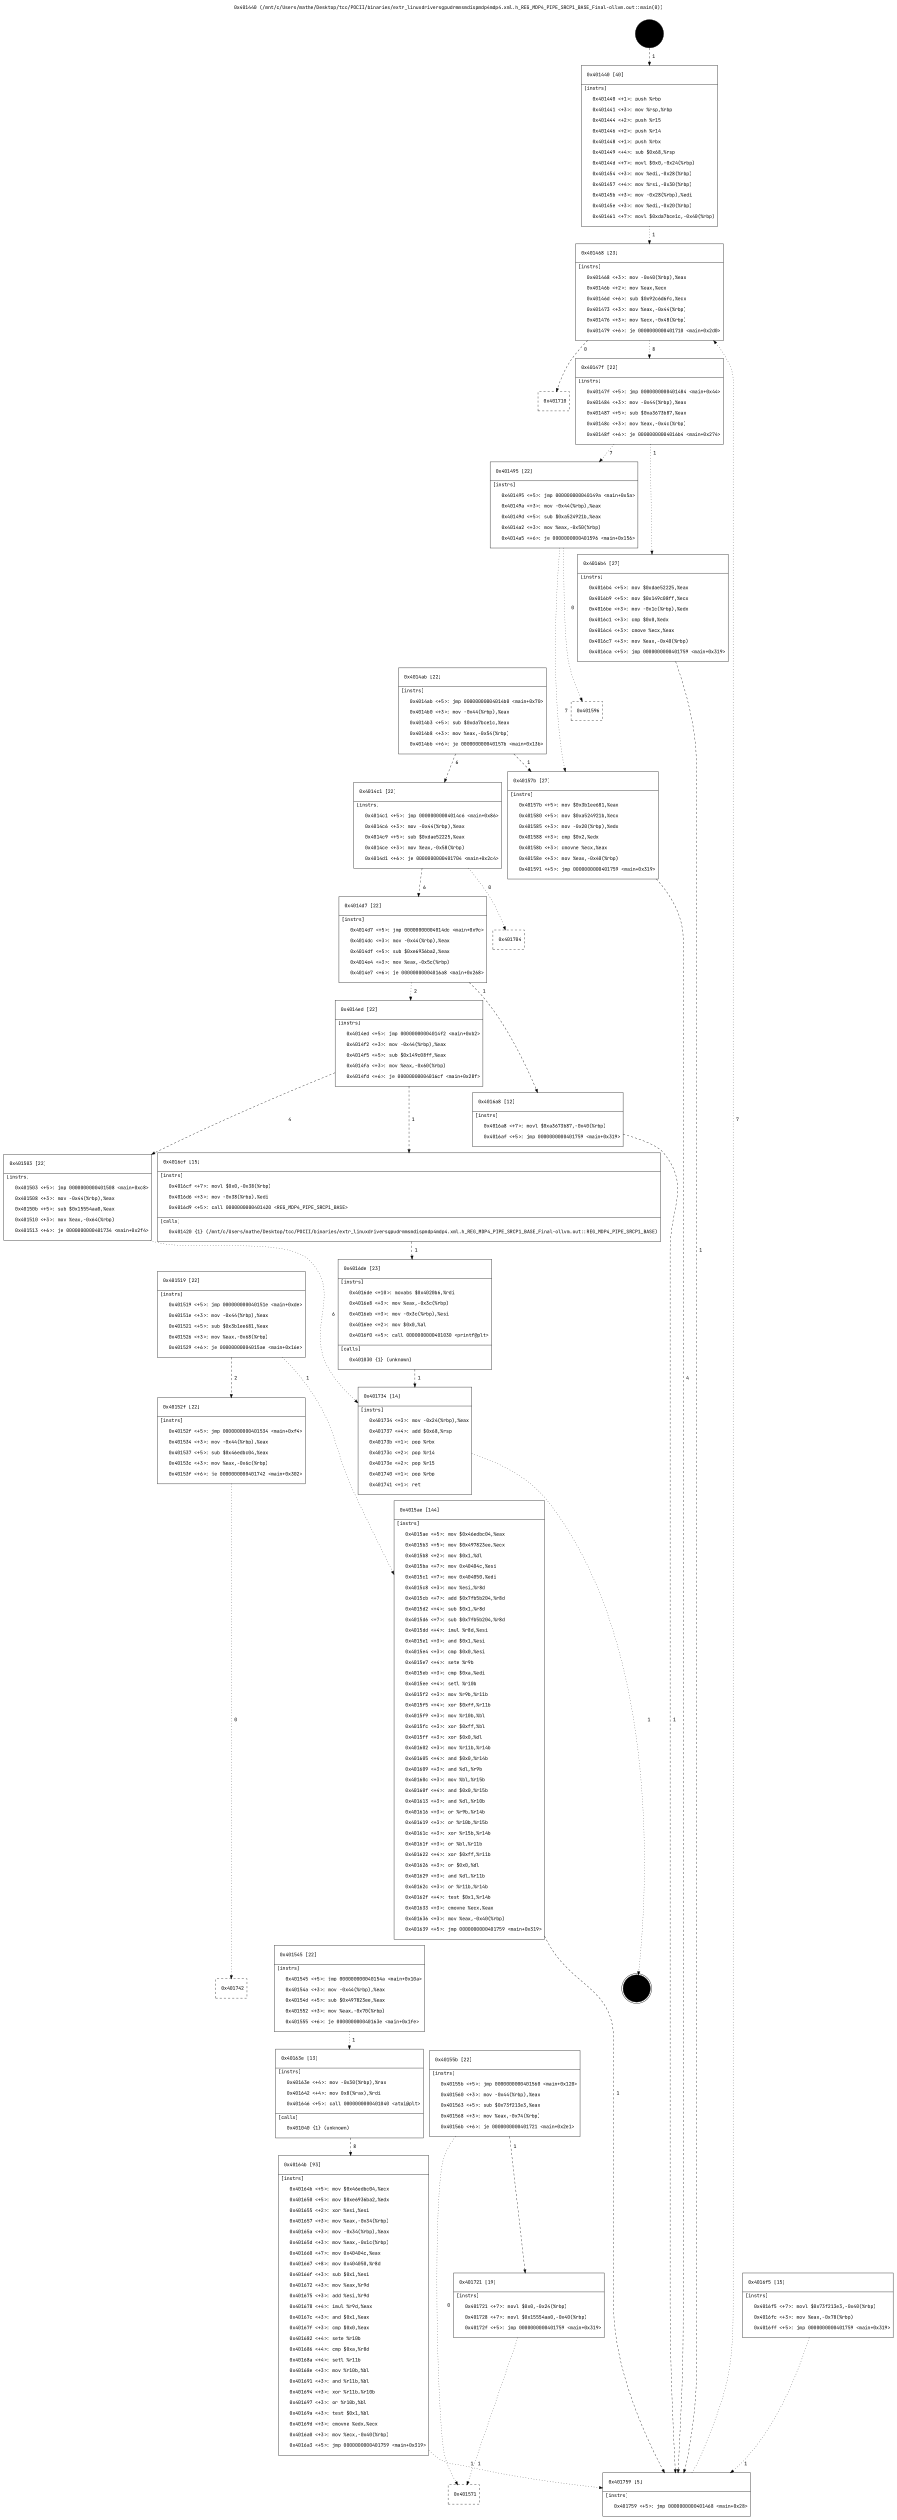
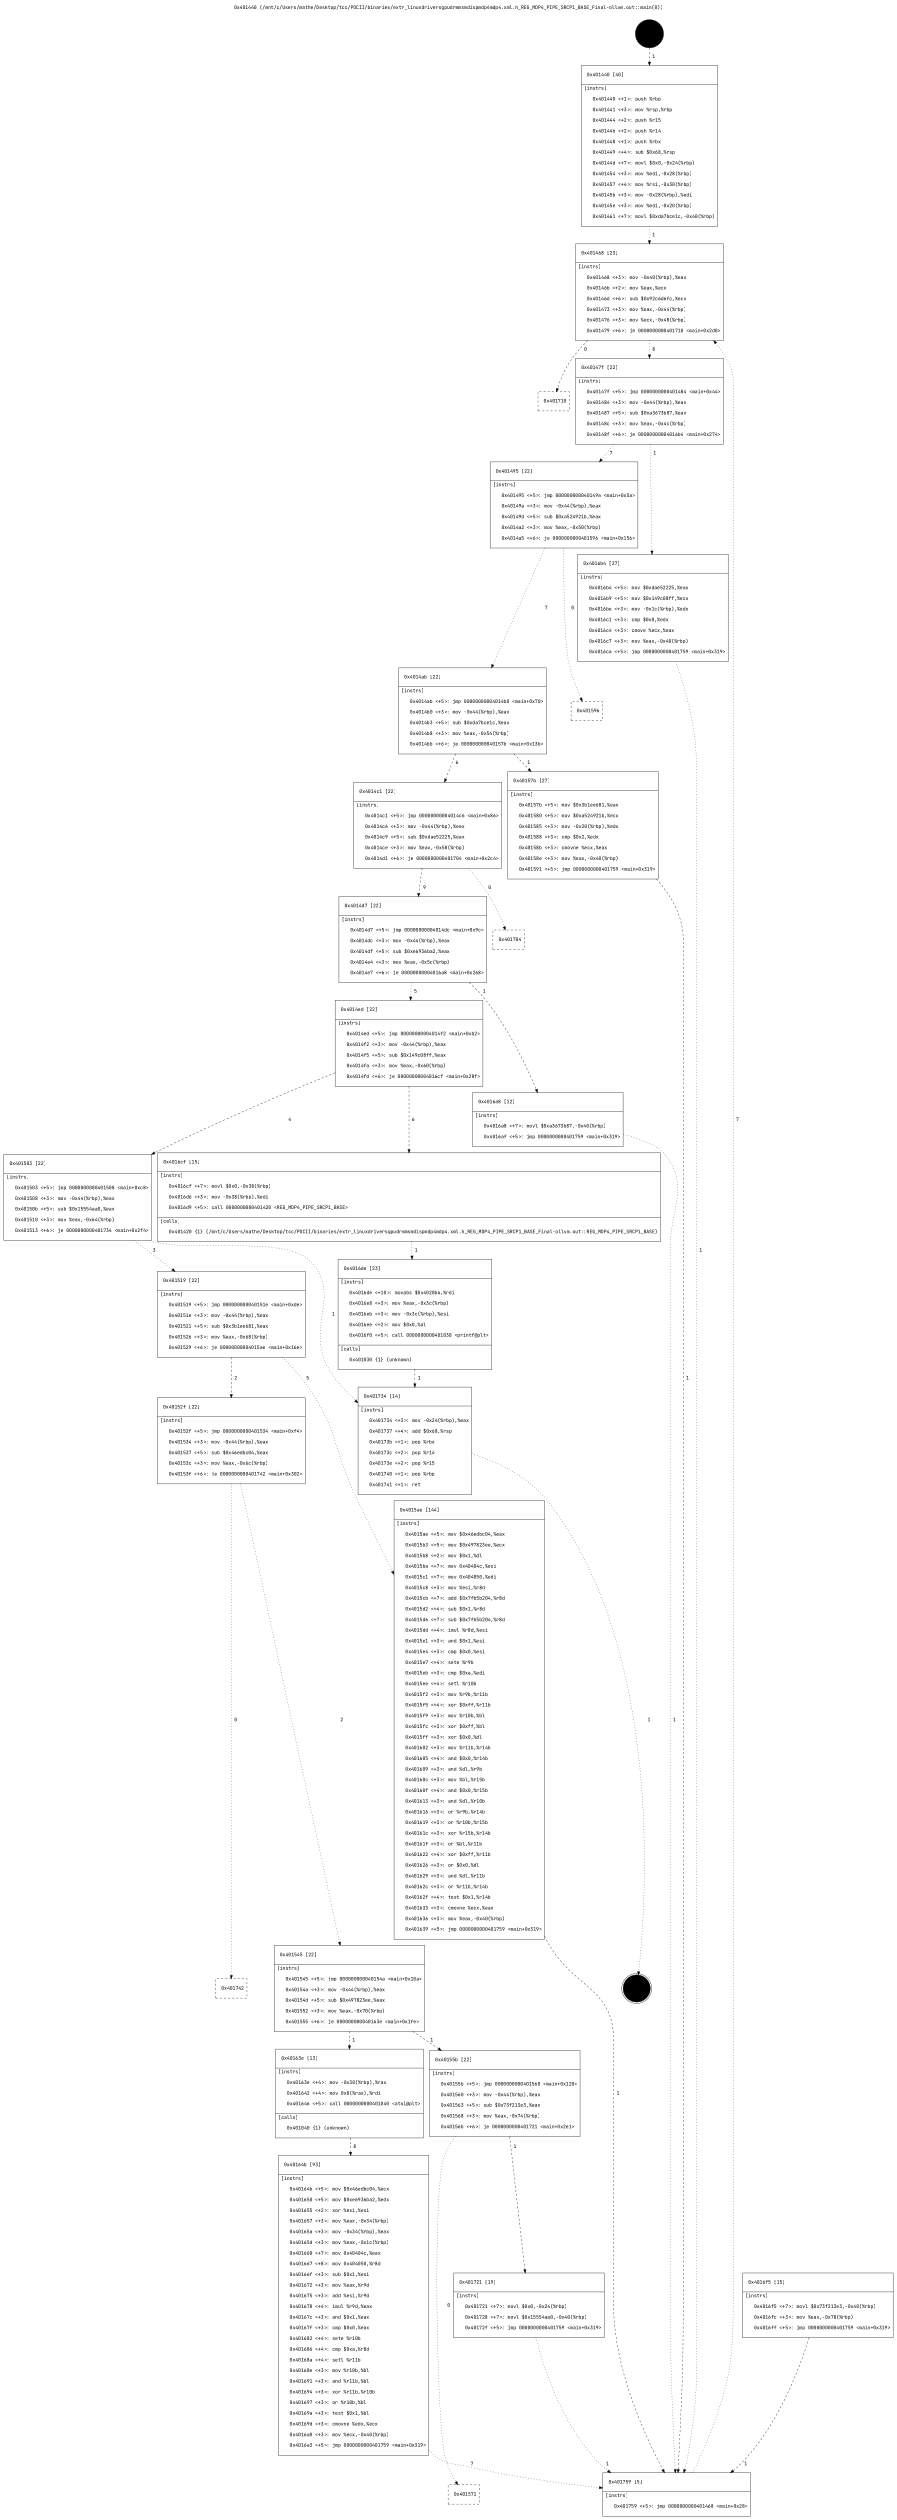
edge "0x401495 [22]" -> "0x40157b [27]": now "0x401495 [22]" -> "0x4014ab [22]"
edge "0x4014c1 [22]" -> "0x4014d7 [22]": label " 6" -> " 9"
edge "0x4014d7 [22]" -> "0x4014ed [22]": label " 2" -> " 5"
edge "0x4014ed [22]" -> "0x4016cf [15]": label " 1" -> " 6"
edge "0x4016cf [15]" -> "0x4016de [23]": style dashed -> dotted
edge "0x401503 [22]" -> "0x401519 [22]": added, label "3"
edge "0x401503 [22]" -> "0x401734 [14]": label " 6" -> " 1"
edge "0x401519 [22]" -> "0x4015ae [144]": label " 1" -> " 5"
edge "0x40157b [27]" -> "0x401759 [5]": label " 4" -> " 1"
edge "0x4016b4 [27]" -> "0x401759 [5]": style dashed -> dotted
edge "0x40152f [22]" -> "0x401545 [22]": added, label "2"
edge "0x4016a8 [12]" -> "0x401759 [5]": style dashed -> dotted
edge "0x401545 [22]" -> "0x40163e [13]": style dotted -> dashed
edge "0x401545 [22]" -> "0x40155b [22]": added, label "1"
edge "0x4016f5 [15]" -> "0x401759 [5]": style dotted -> dashed
edge "0x401721 [19]" -> "0x401571": now "0x401721 [19]" -> "0x401759 [5]"
edge "0x40164b [93]" -> "0x401759 [5]": label " 1" -> " 7"
